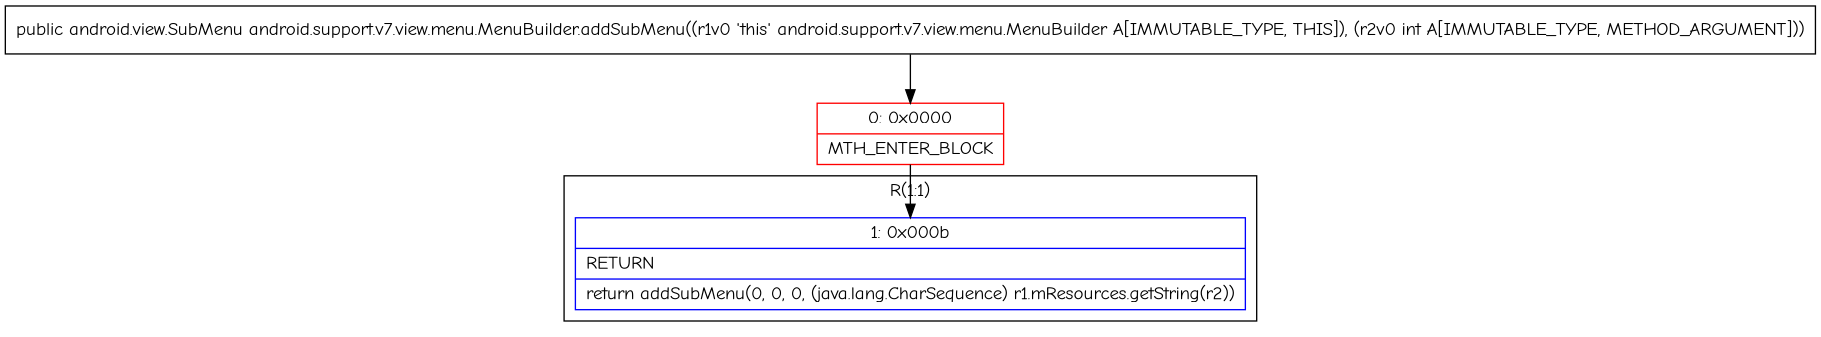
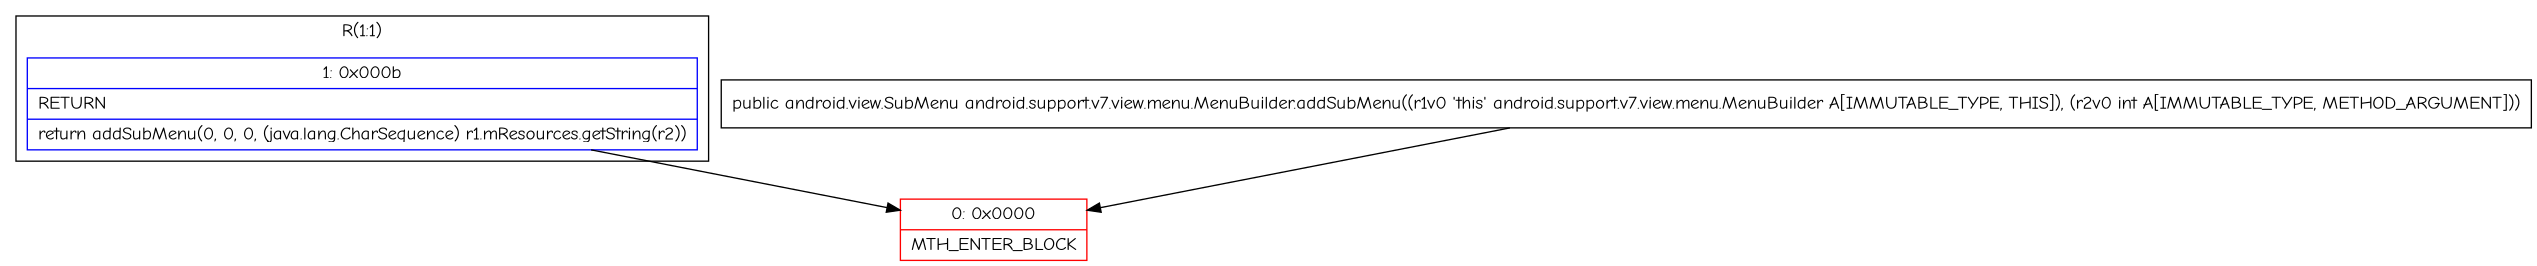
edge "0: 0x0000" -> "1: 0x000b": reversed
